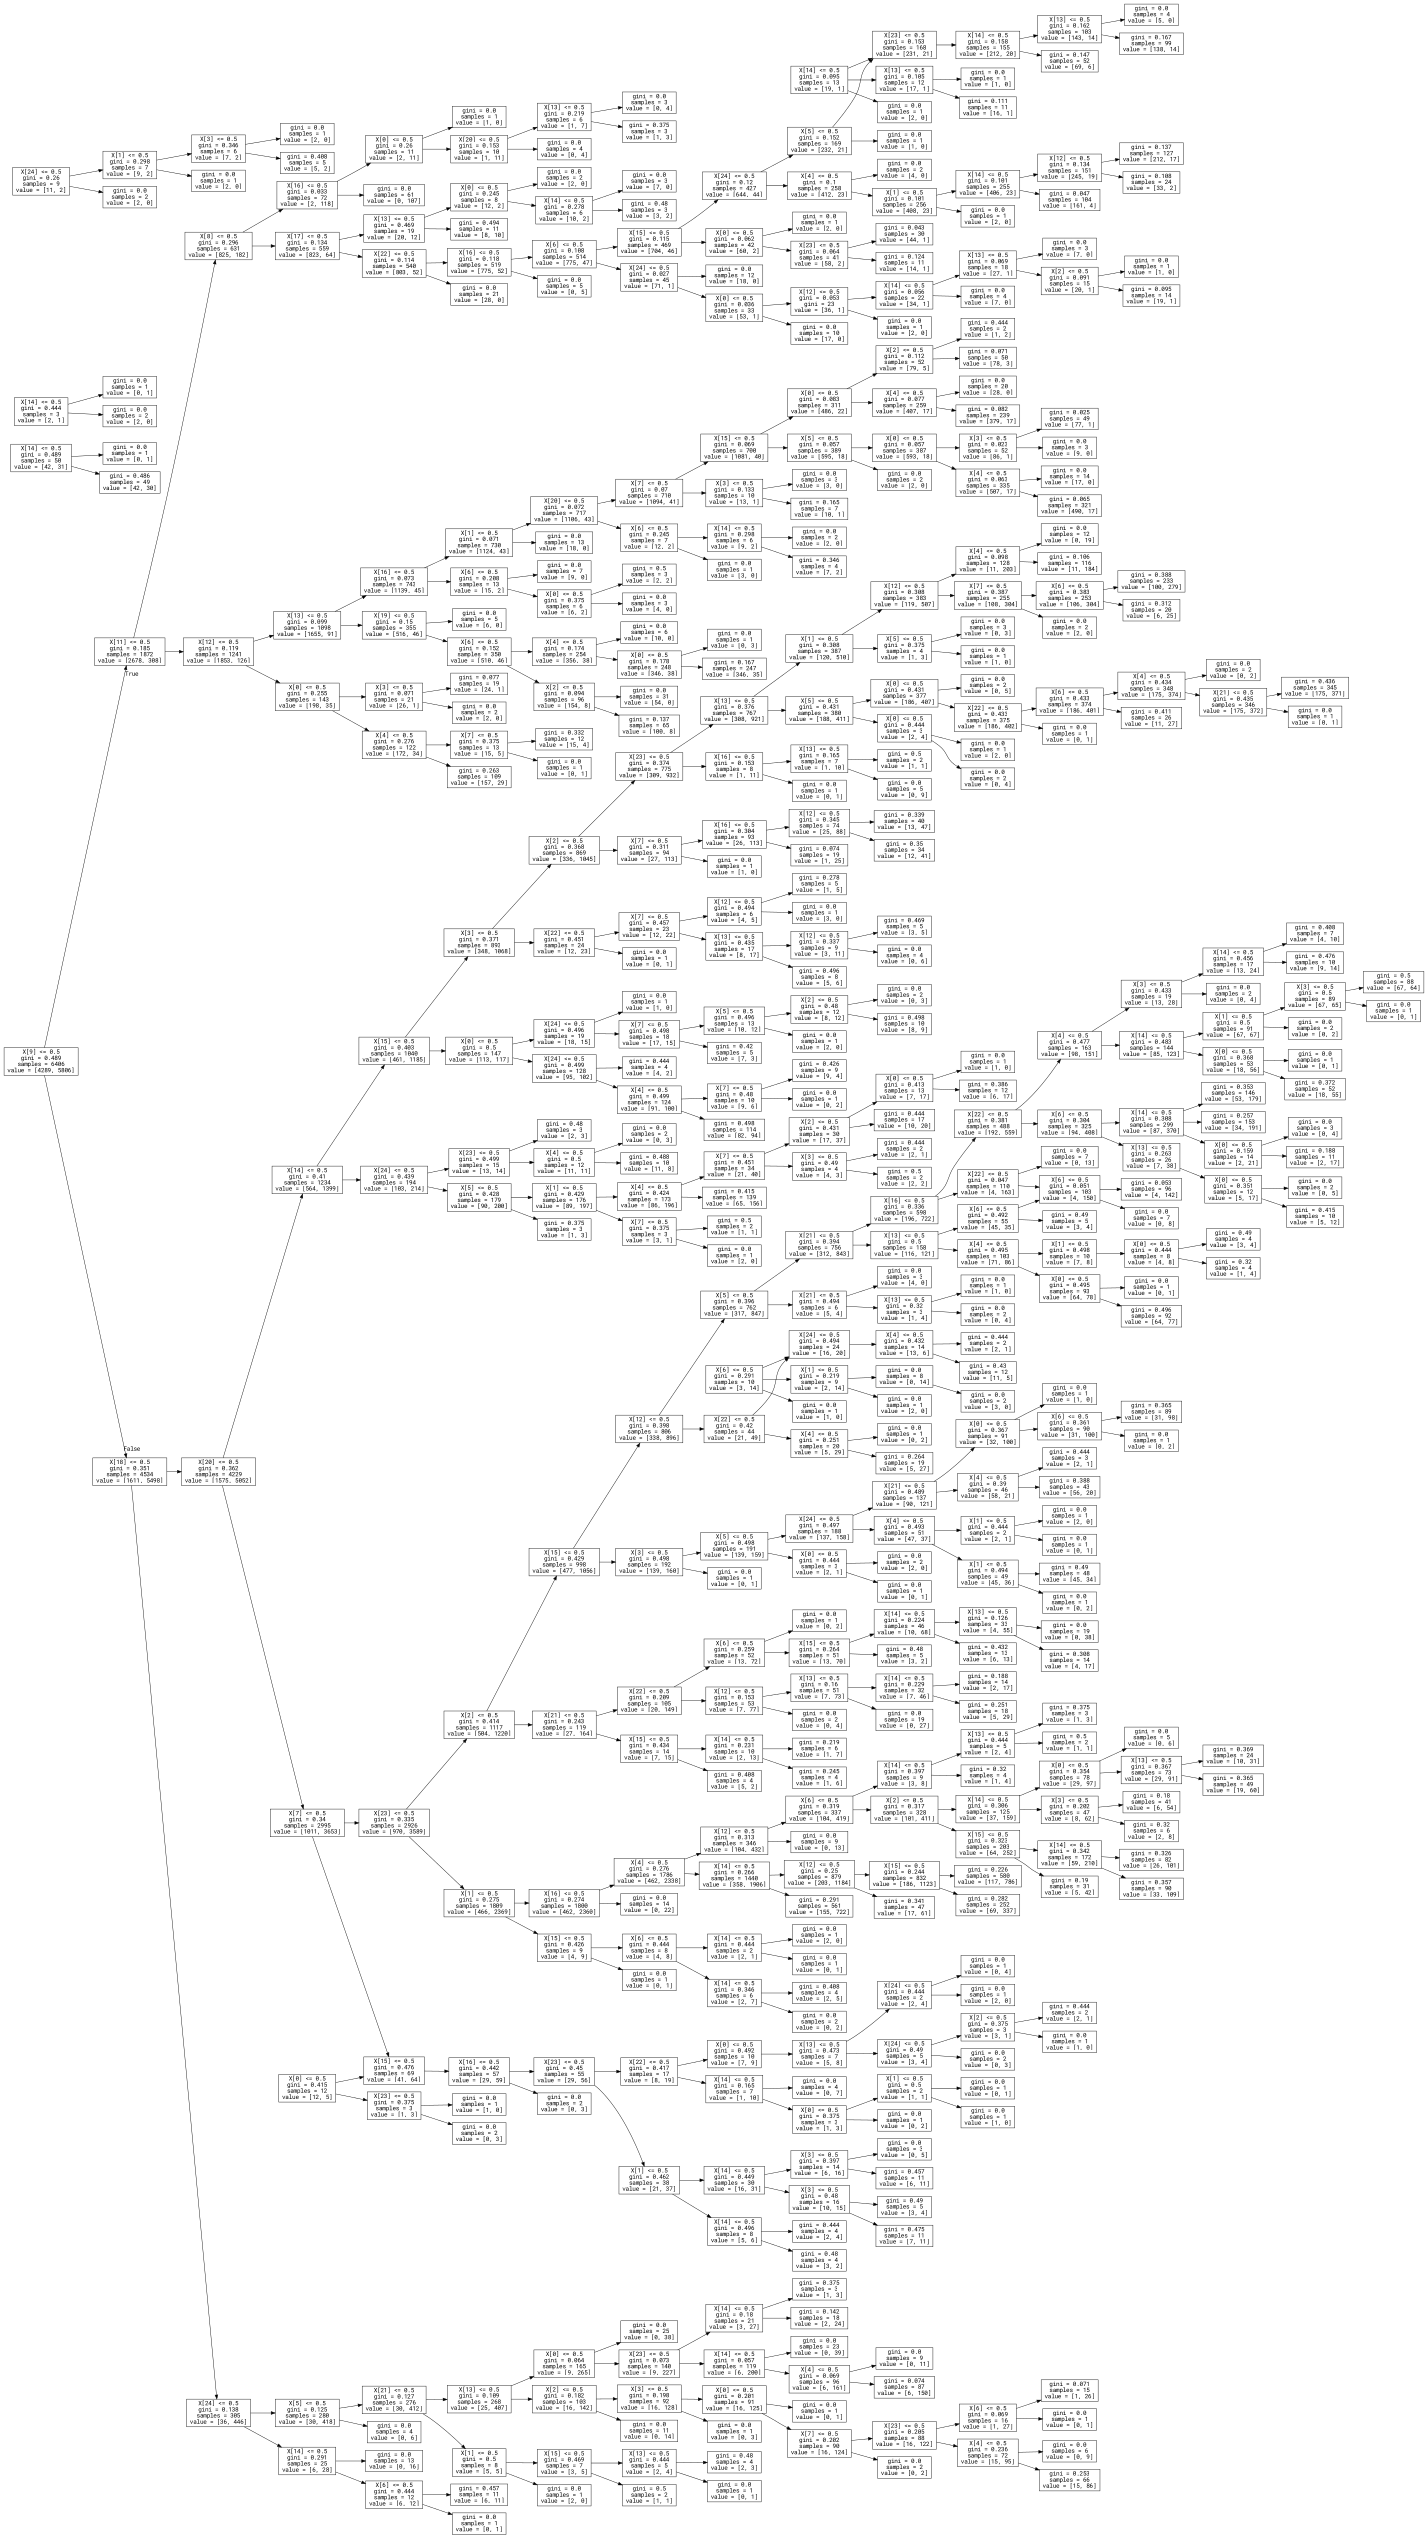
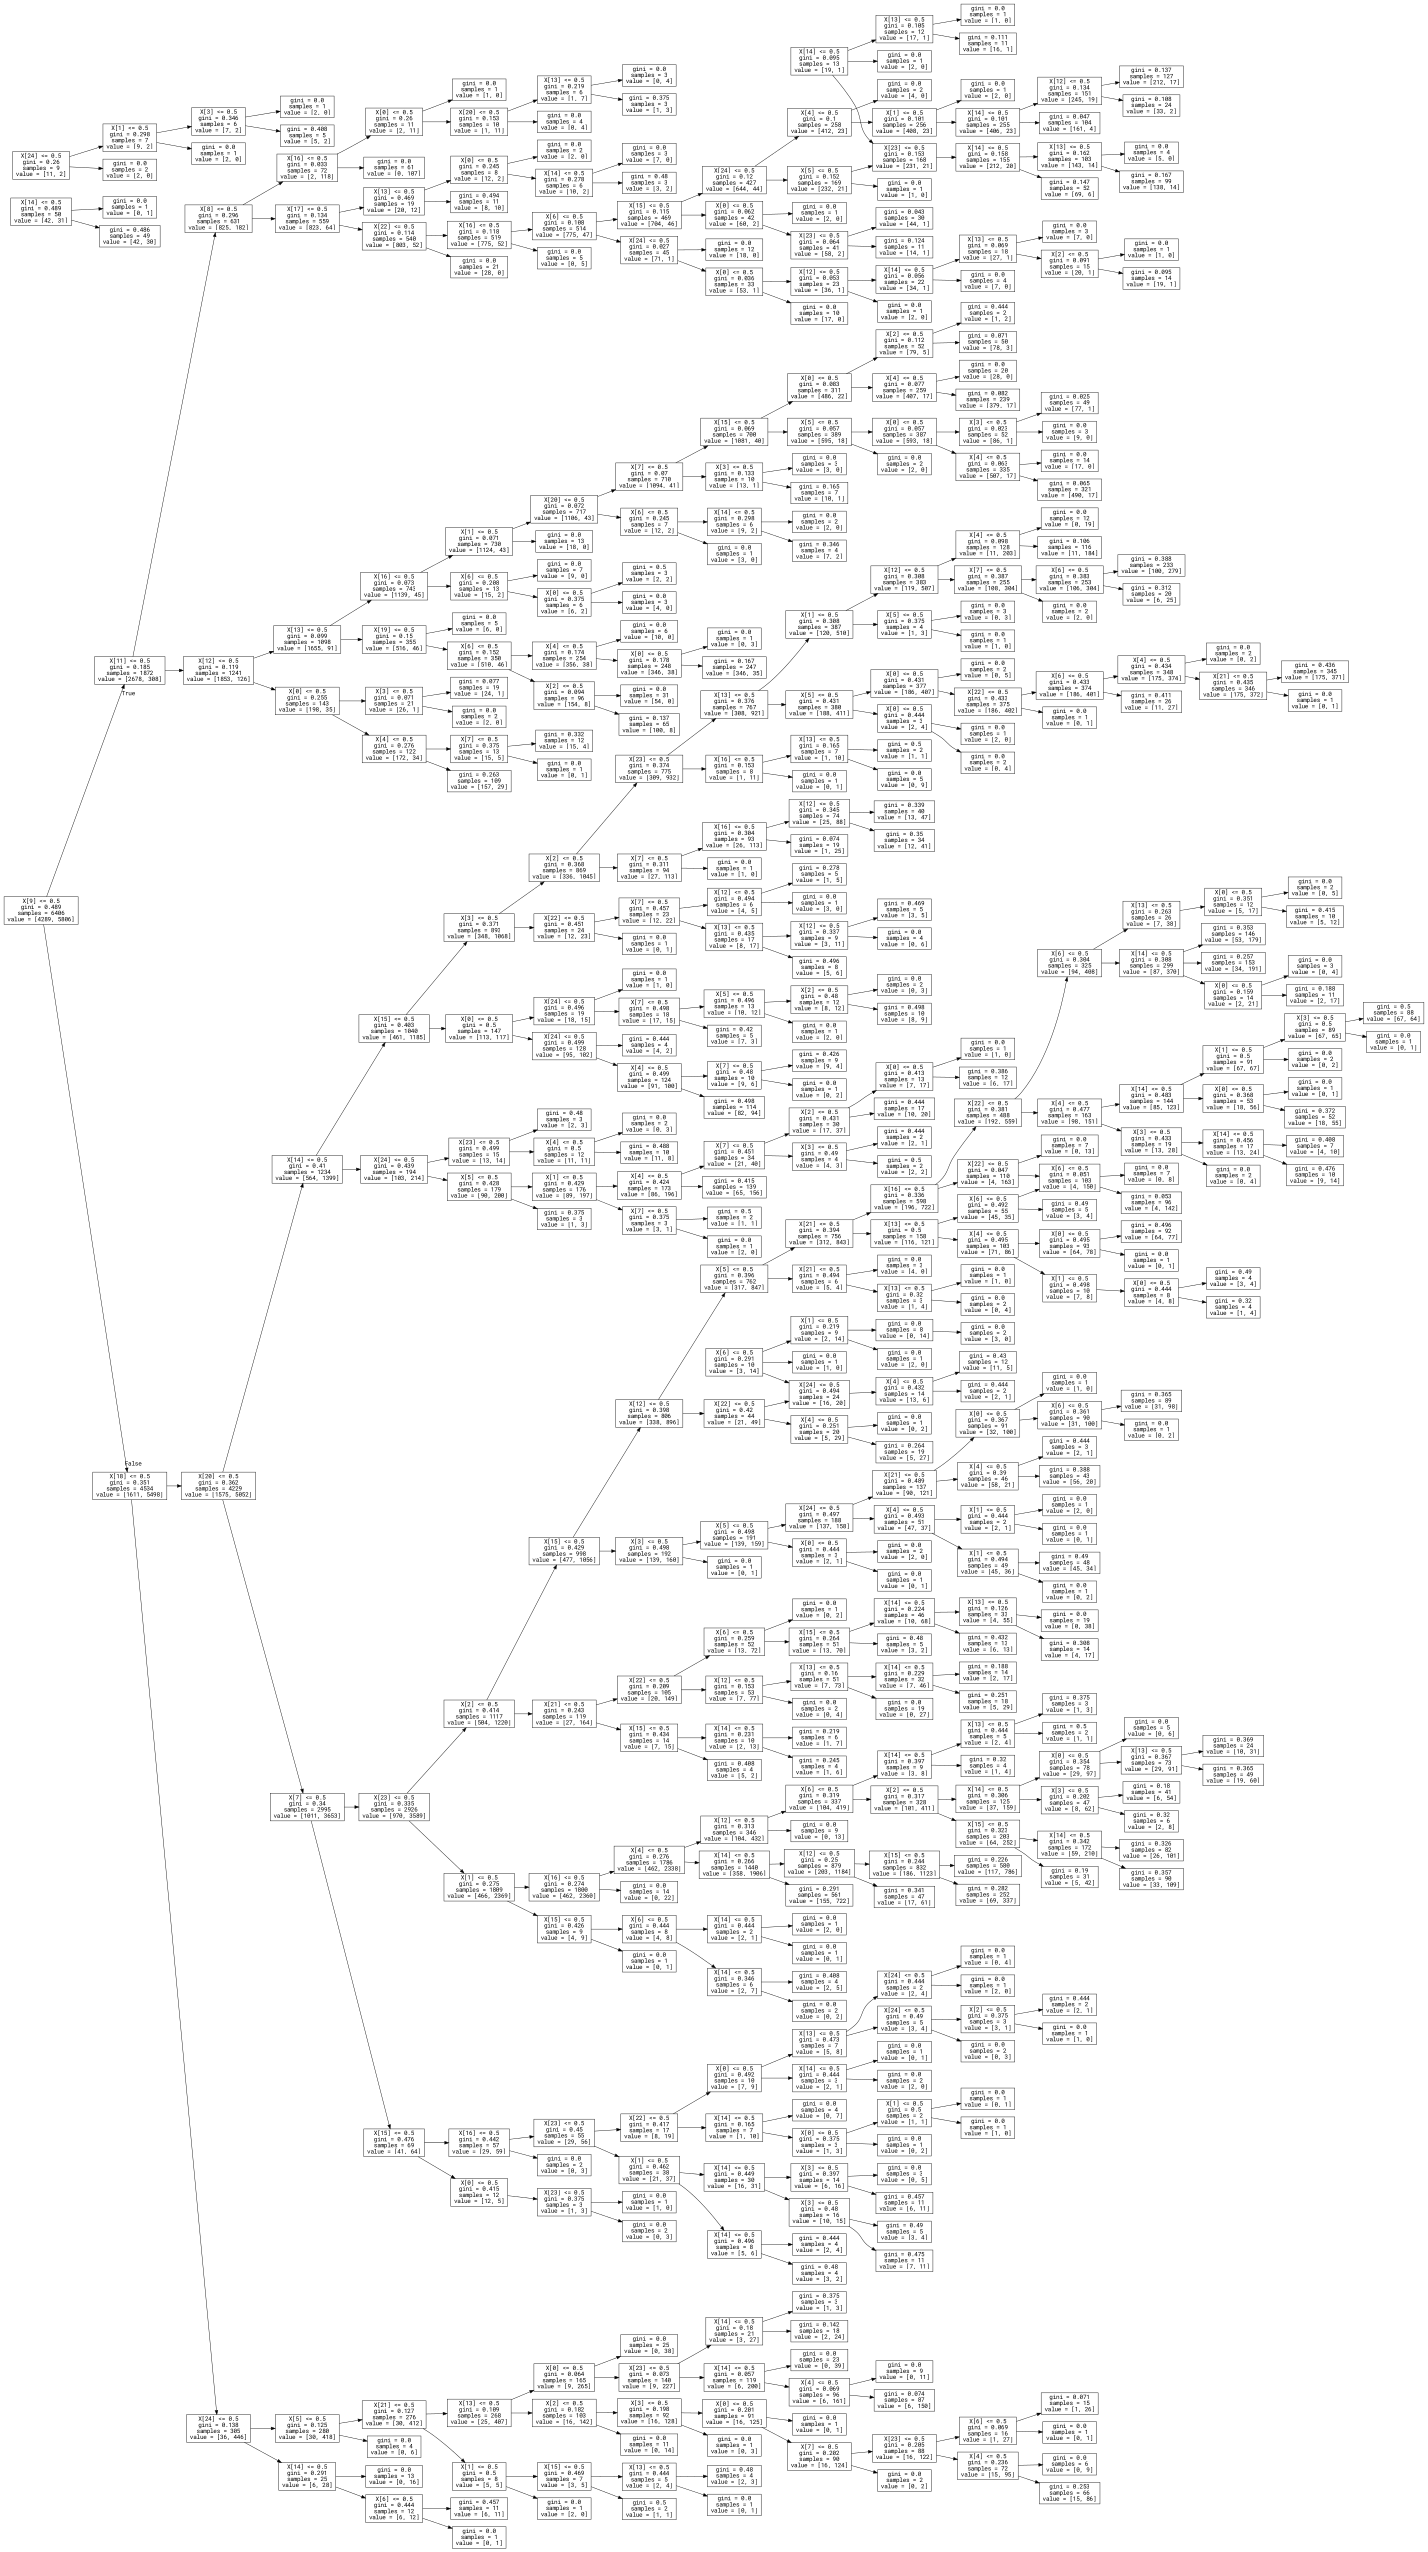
node "X[12] <= 0.5 gini = 0.053 gini = 23 value = [36, 1]": label "X[12] <= 0.5 gini = 0.053 gini = 23 value = [36, 1]" -> "X[12] <= 0.5 gini = 0.053 samples = 23 value = [36, 1]"
edge "X[0] <= 0.5 gini = 0.492 samples = 10 value = [7, 9]" -> "X[14] <= 0.5 gini = 0.444 samples = 3 value = [2, 1]": added
edge "X[0] <= 0.5 gini = 0.415 samples = 12 value = [12, 5]" -> "X[15] <= 0.5 gini = 0.476 samples = 69 value = [41, 64]": reversed
